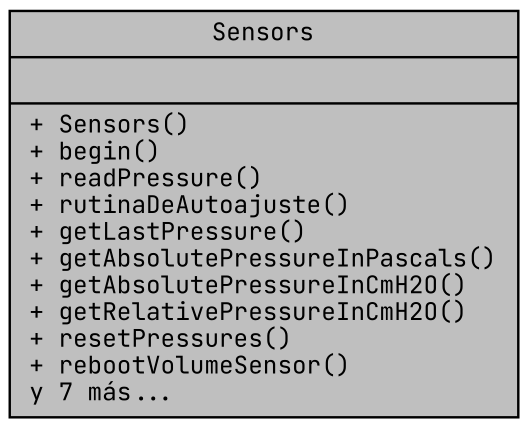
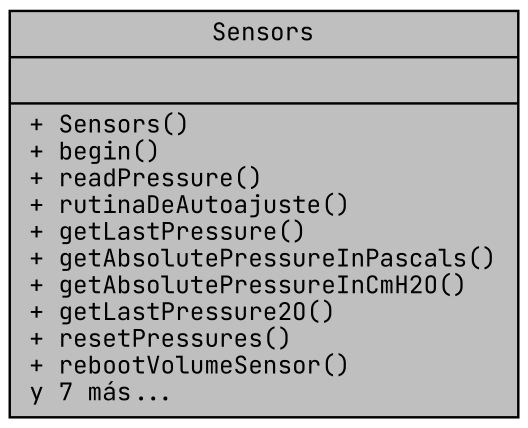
node "Sensors": text "+ getRelativePressureInCmH2O()" -> "+ getLastPressure2O()"
